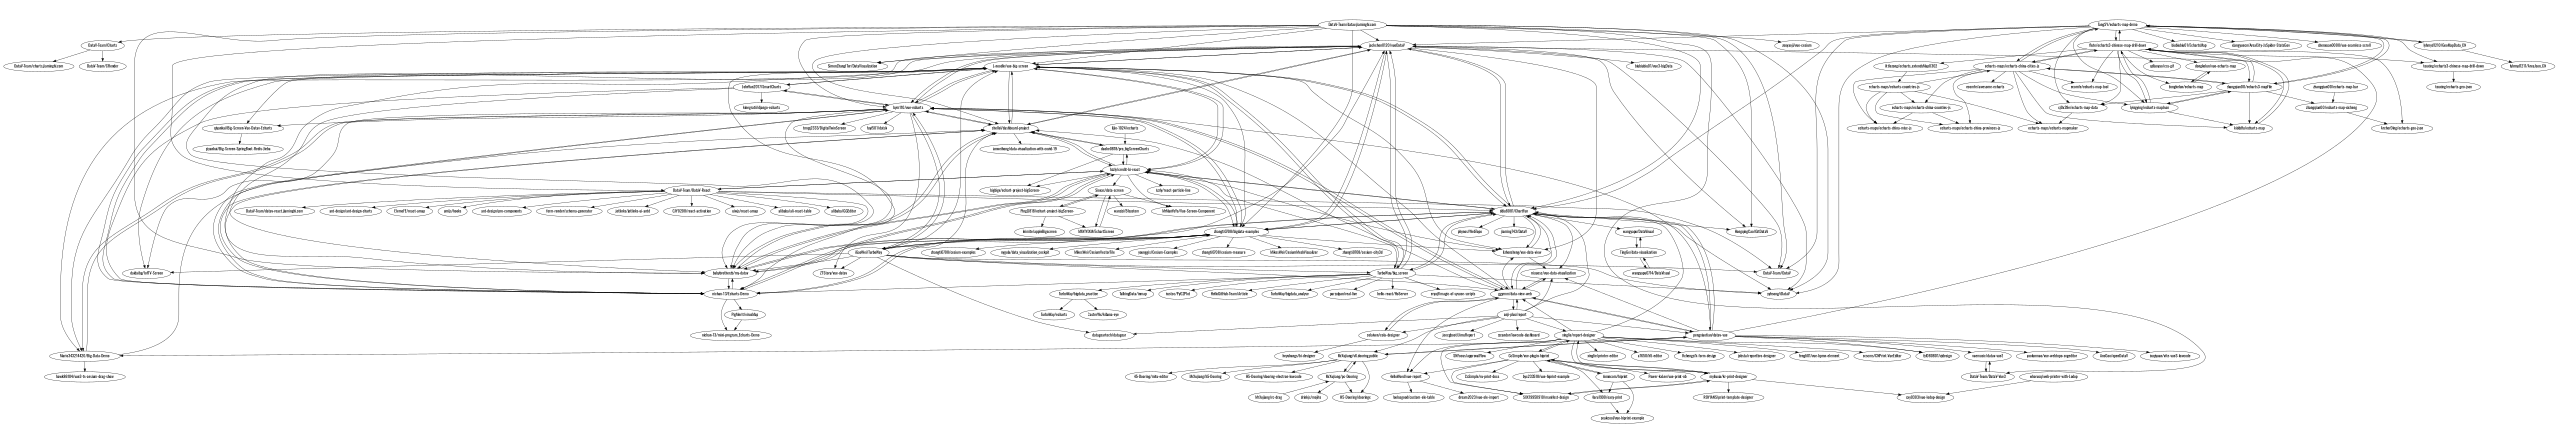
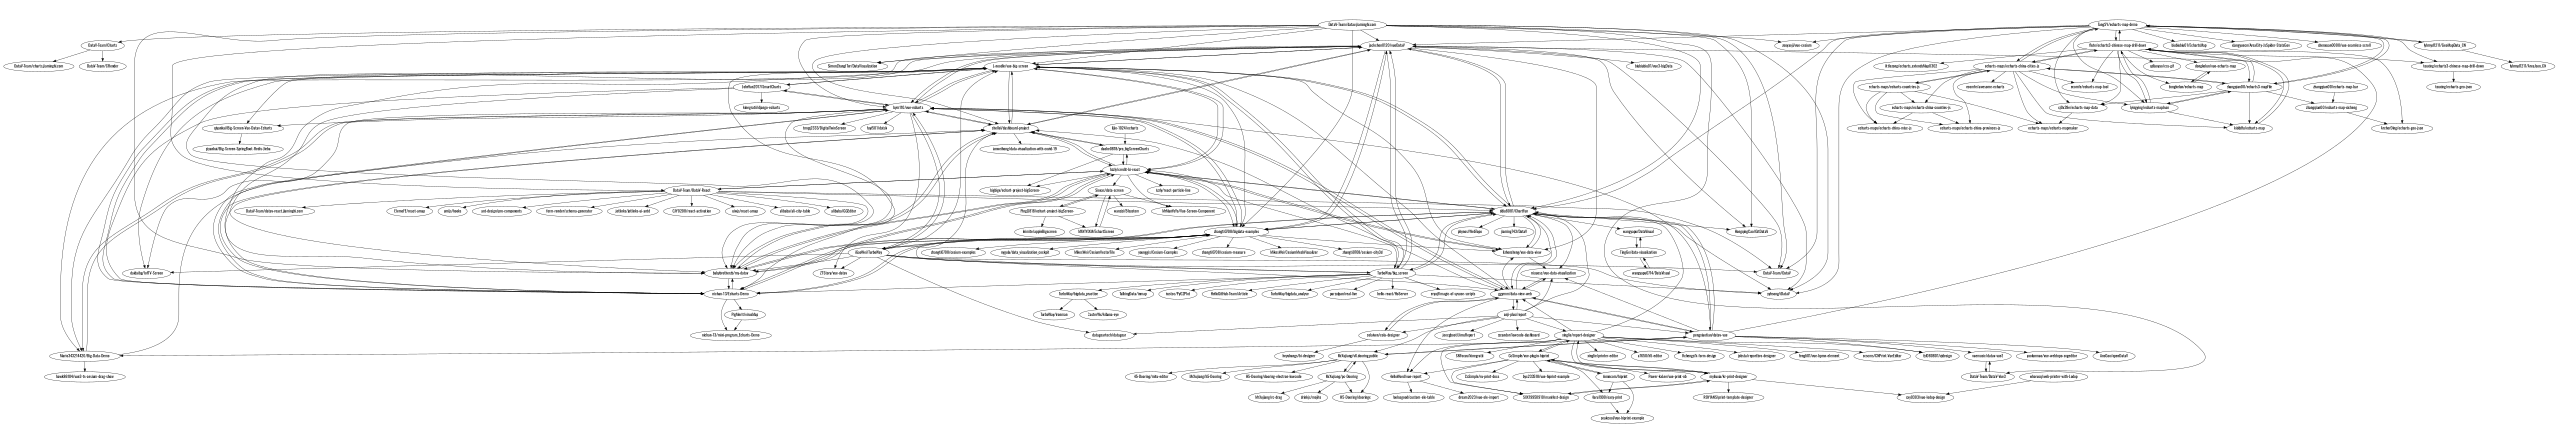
edge "TangSY/echarts-map-demo" -> "zouyaoji/vue-cesium": added
node "lyhmyd1210/GeoMapData_CN": label "lyhmyd1210/GeoMapData_CN" -> "lyhmyd1211/GeoMapData_CN"
edge "littlezong/echarts_extendsMap0302" -> "echarts-maps/echarts-countries-js": now "echarts-maps/echarts-china-cities-js" -> "echarts-maps/echarts-countries-js"
node "ant-design/ant-design-charts": removed
node "alibaba/ali-react-table": label "alibaba/ali-react-table" -> "alibaba/ali-city-table"
edge "lizhensheng/vue-data-view" -> "hzzly/credit-bi-react": added
edge "iGaoWei/TurboWay" -> "jackchen0120/vueDataV": removed
edge "TurboWay/big_screen" -> "zhangti0708/bigdata-examples": added
node "TurboWay/echarts": label "TurboWay/echarts" -> "TurboWay/ironman"
node "SNFocus/approvalFlow": label "SNFocus/approvalFlow" -> "SNFocus/kinegratii"
node "buqiyuan/vite-vue3-lowcode": removed
edge "MrXujiang/rc-drag" -> "MrXujiang/pc-Dooring": reversed
